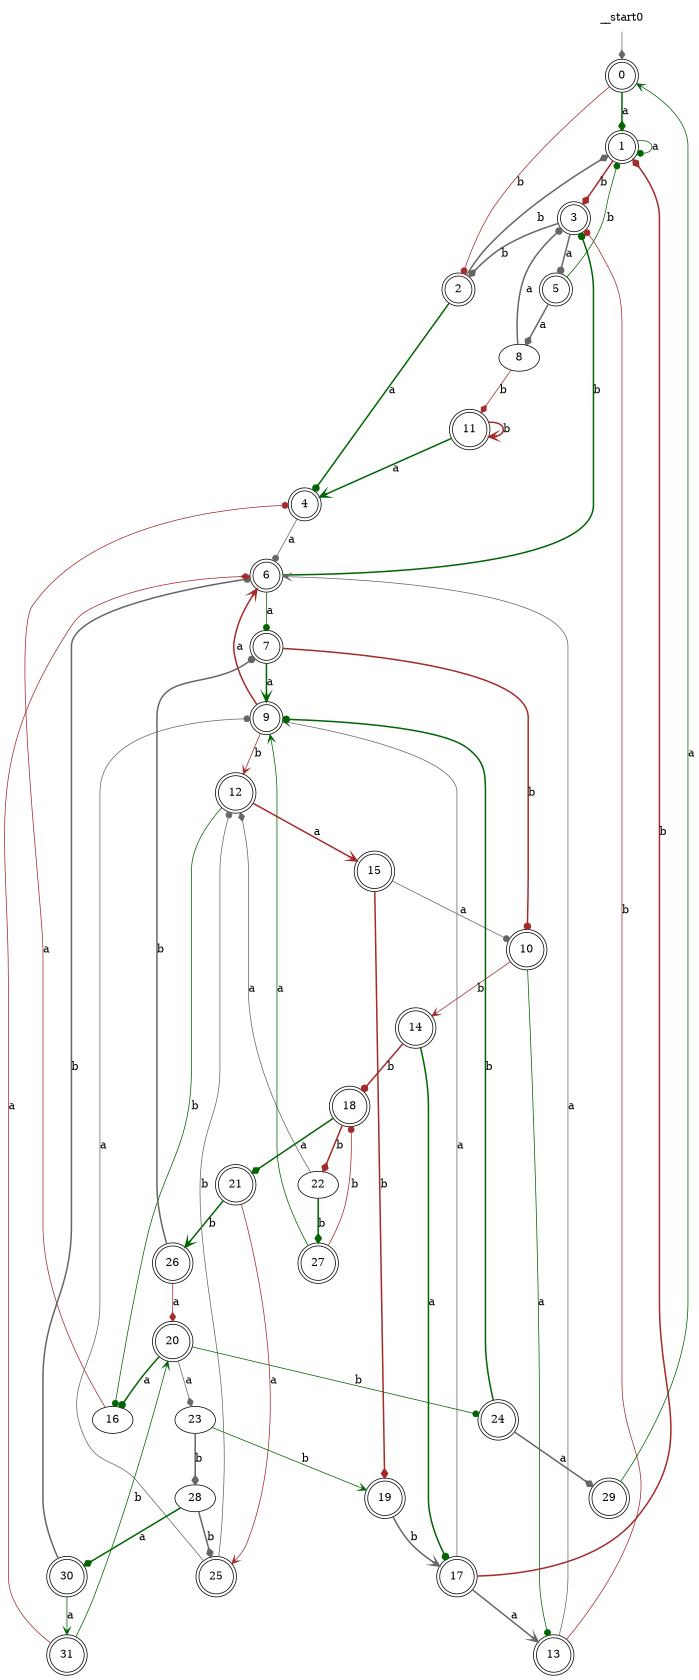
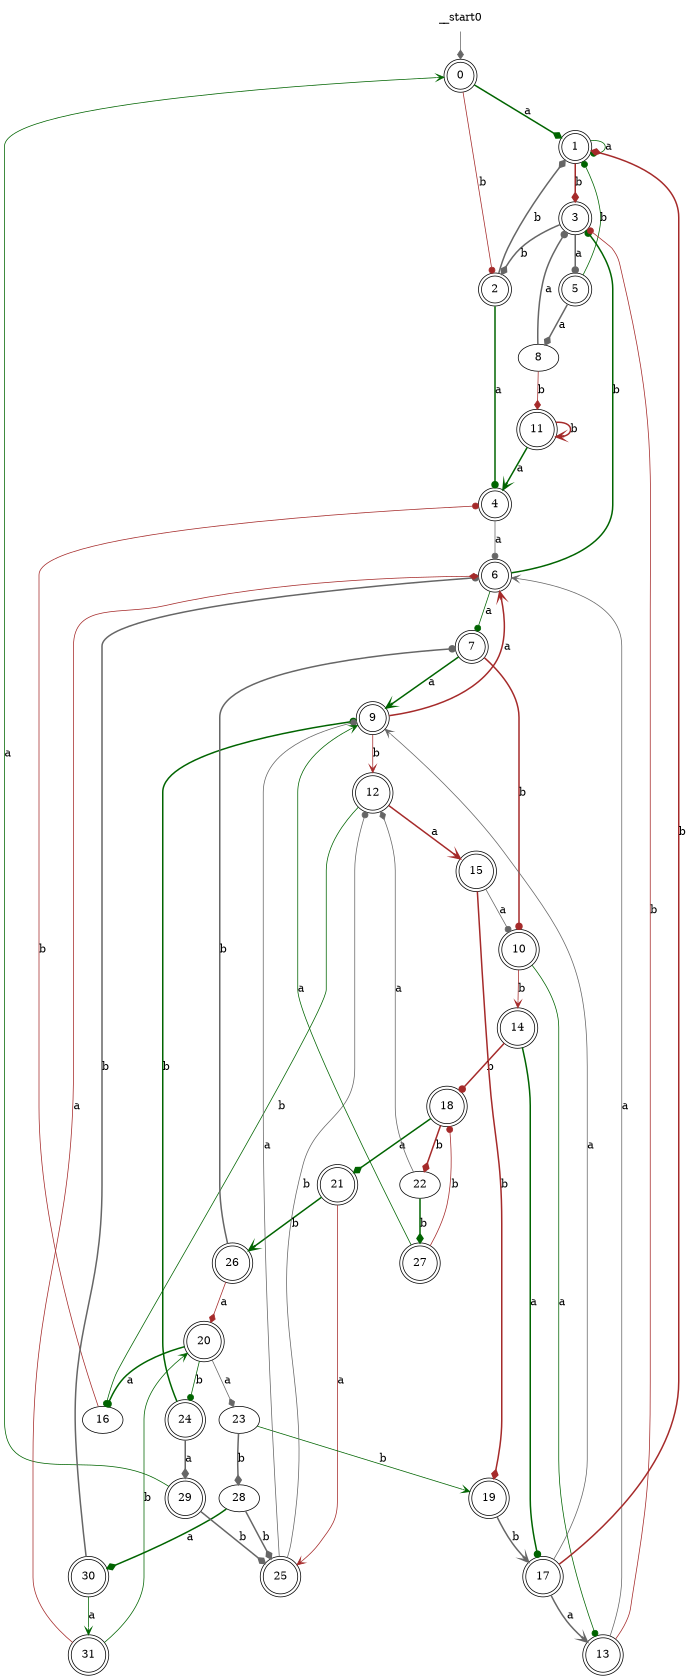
edge "16" -> "4": label "a" -> "b"
edge "29" -> "25": added, label "b"
